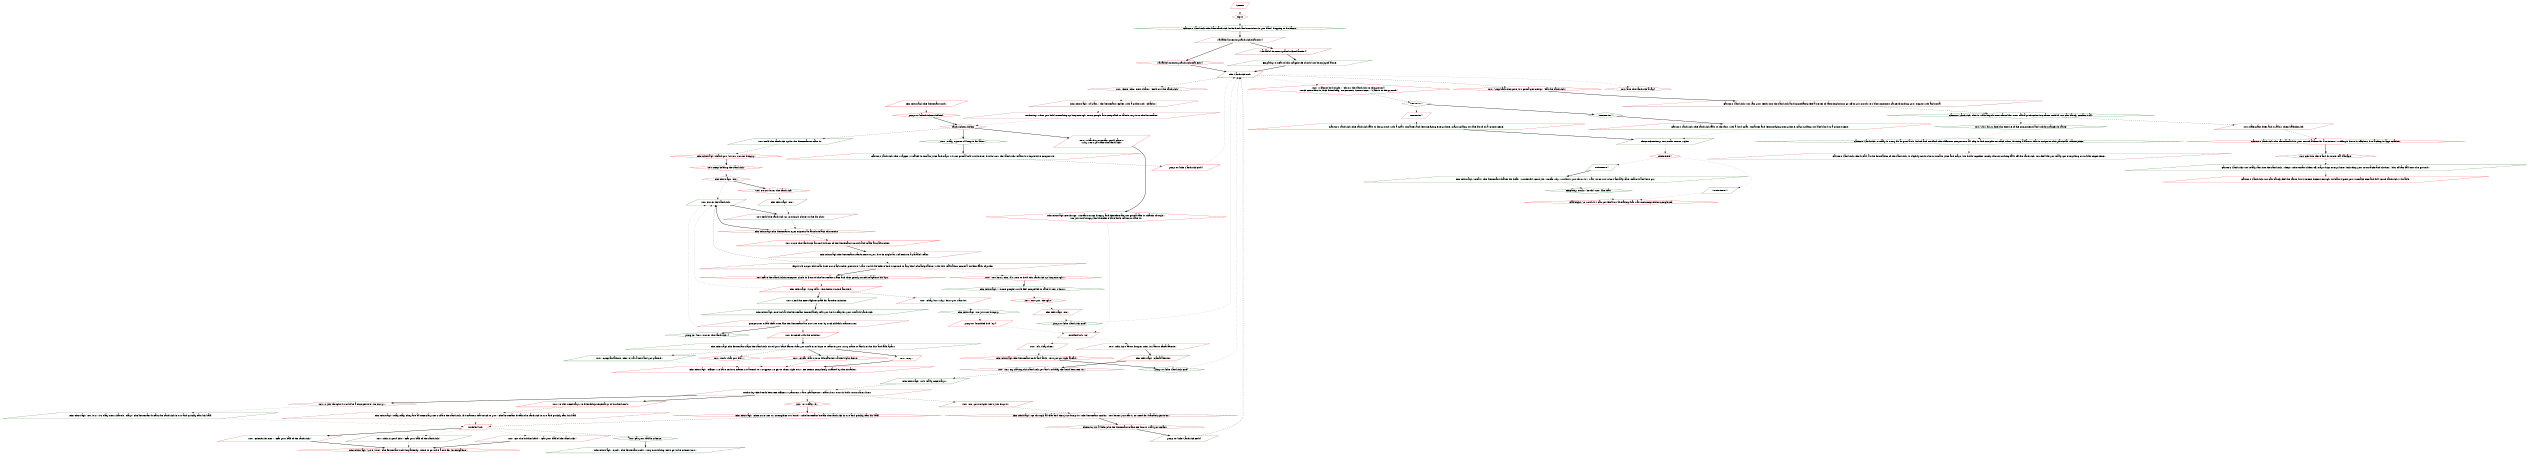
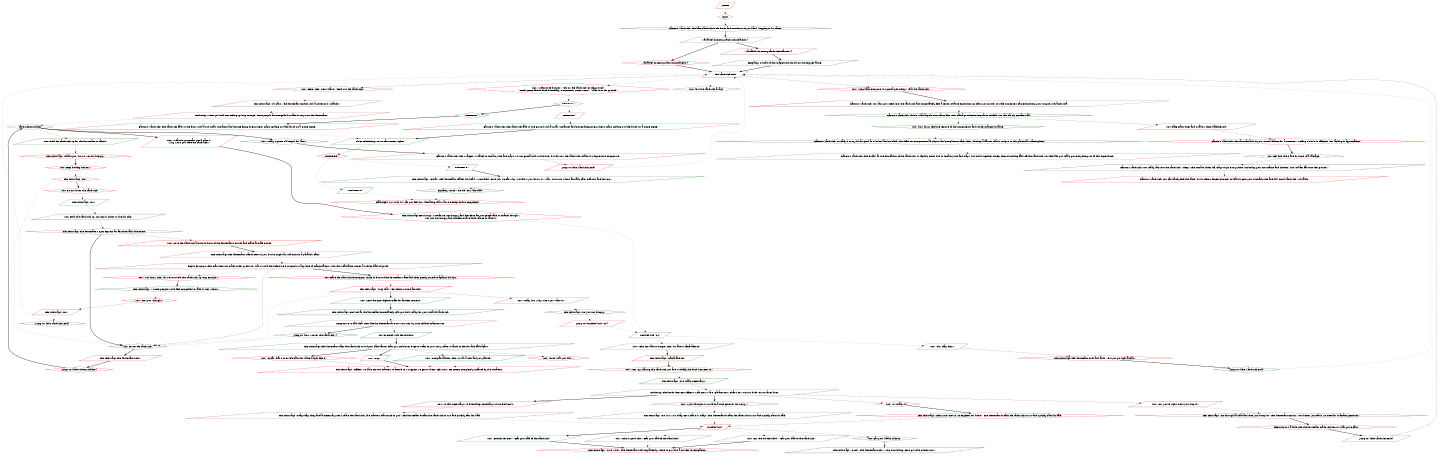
edge "Kim Kitsuragi: The lieutenant nods." -> "Jump to: [sandwicheswithkim]": style dashed -> bold
node "You: Keep holding the sandwich.": label "You: Keep holding the sandwich." -> "You: Keep holding the now."
node "You: Lower the sandwich.": shape parallelogram -> diamond
edge "You: Lower the sandwich." -> "You: Hold the sandwich up, moving it closer to the his chin.": now "You: Lower the sandwich." -> "Kim Kitsuragi: The lieutenant nods."
node "You: Proceed with the mission.": color red -> darkgreen
